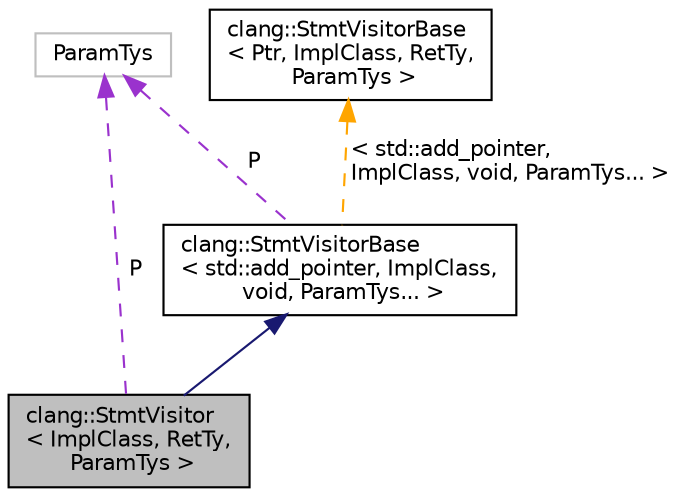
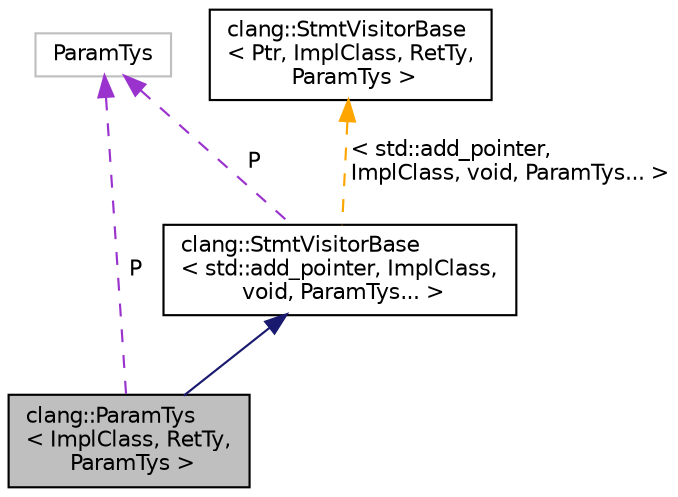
node "clang::StmtVisitor < ImplClass, RetTy, ParamTys >": label "clang::StmtVisitor < ImplClass, RetTy, ParamTys >" -> "clang::ParamTys < ImplClass, RetTy, ParamTys >"
